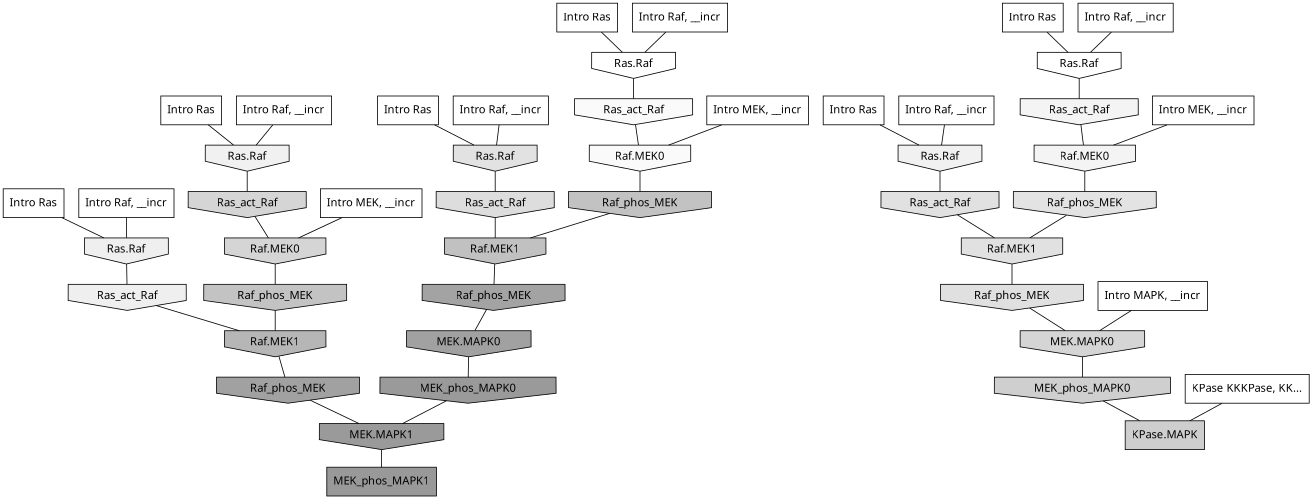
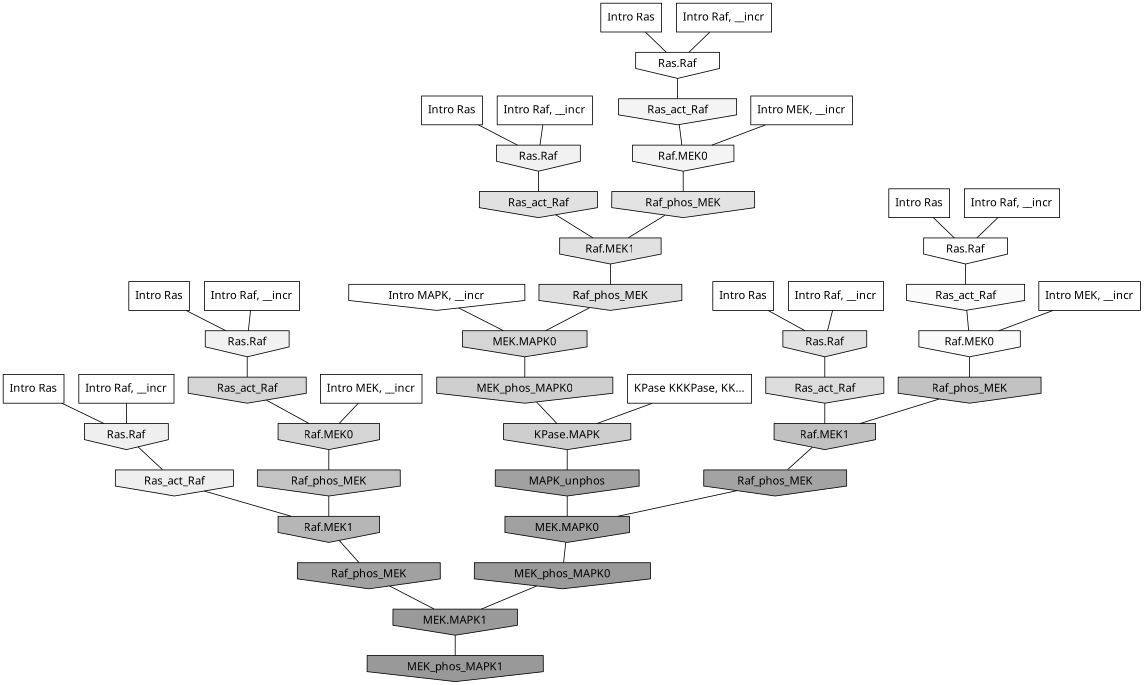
node "Intro MAPK, __incr": shape box -> invhouse
node "KPase.MAPK": shape box -> invhouse
node "MEK_phos_MAPK1": shape box -> invhouse
node "MAPK_unphos": added
